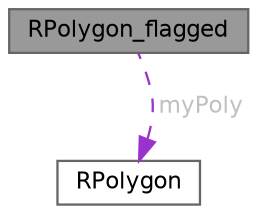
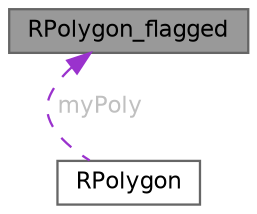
edge "RPolygon_flagged" -> "RPolygon": reversed
